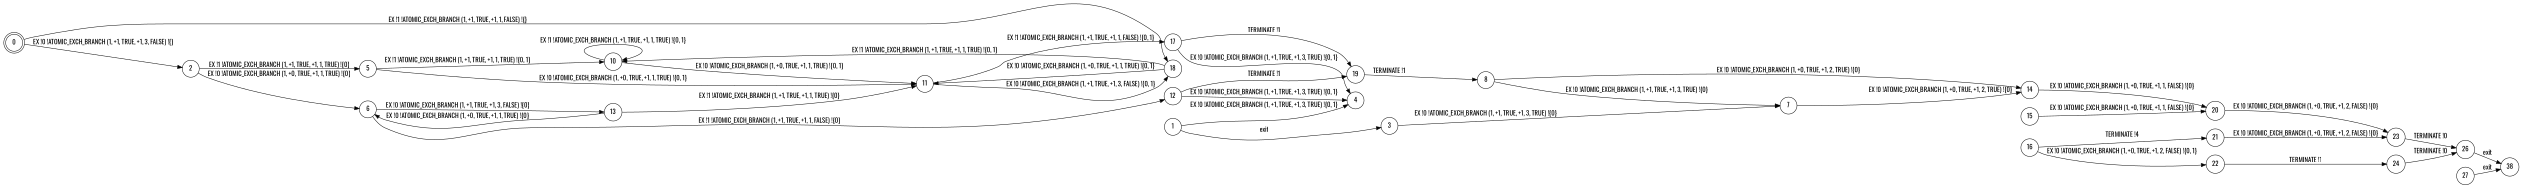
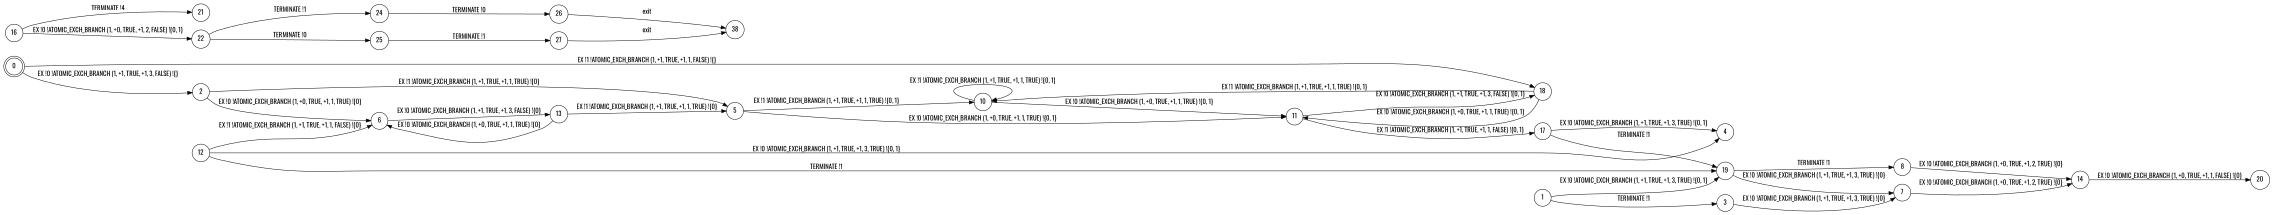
node "25": added
edge "8" -> "7": now "19" -> "7"
edge "13" -> "11": now "13" -> "5"
node "15": removed
edge "1" -> "4": now "1" -> "19"
edge "6" -> "12": reversed
edge "1" -> "3": label "exit" -> "TERMINATE !1"
node "23": removed
